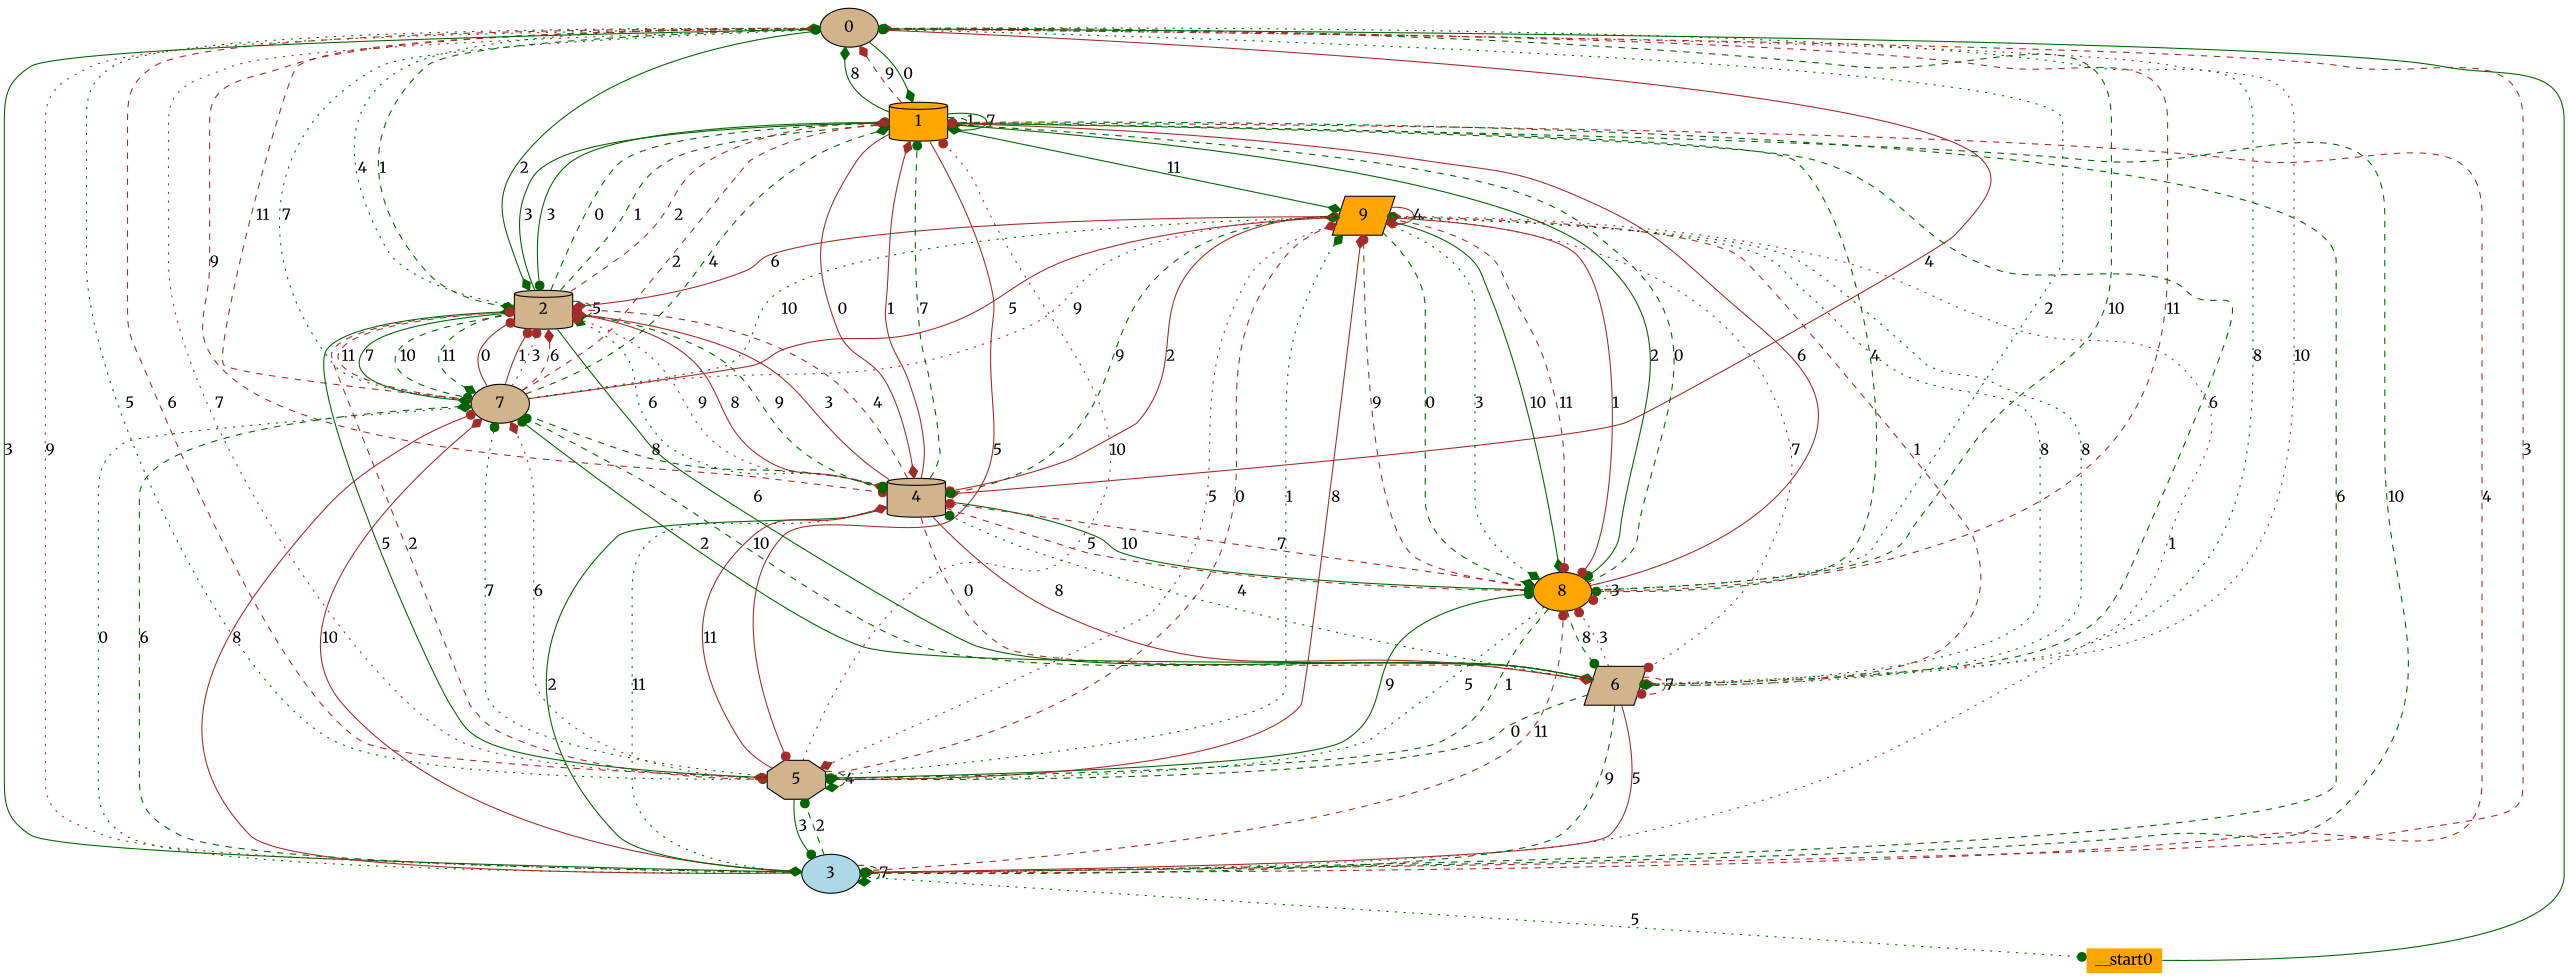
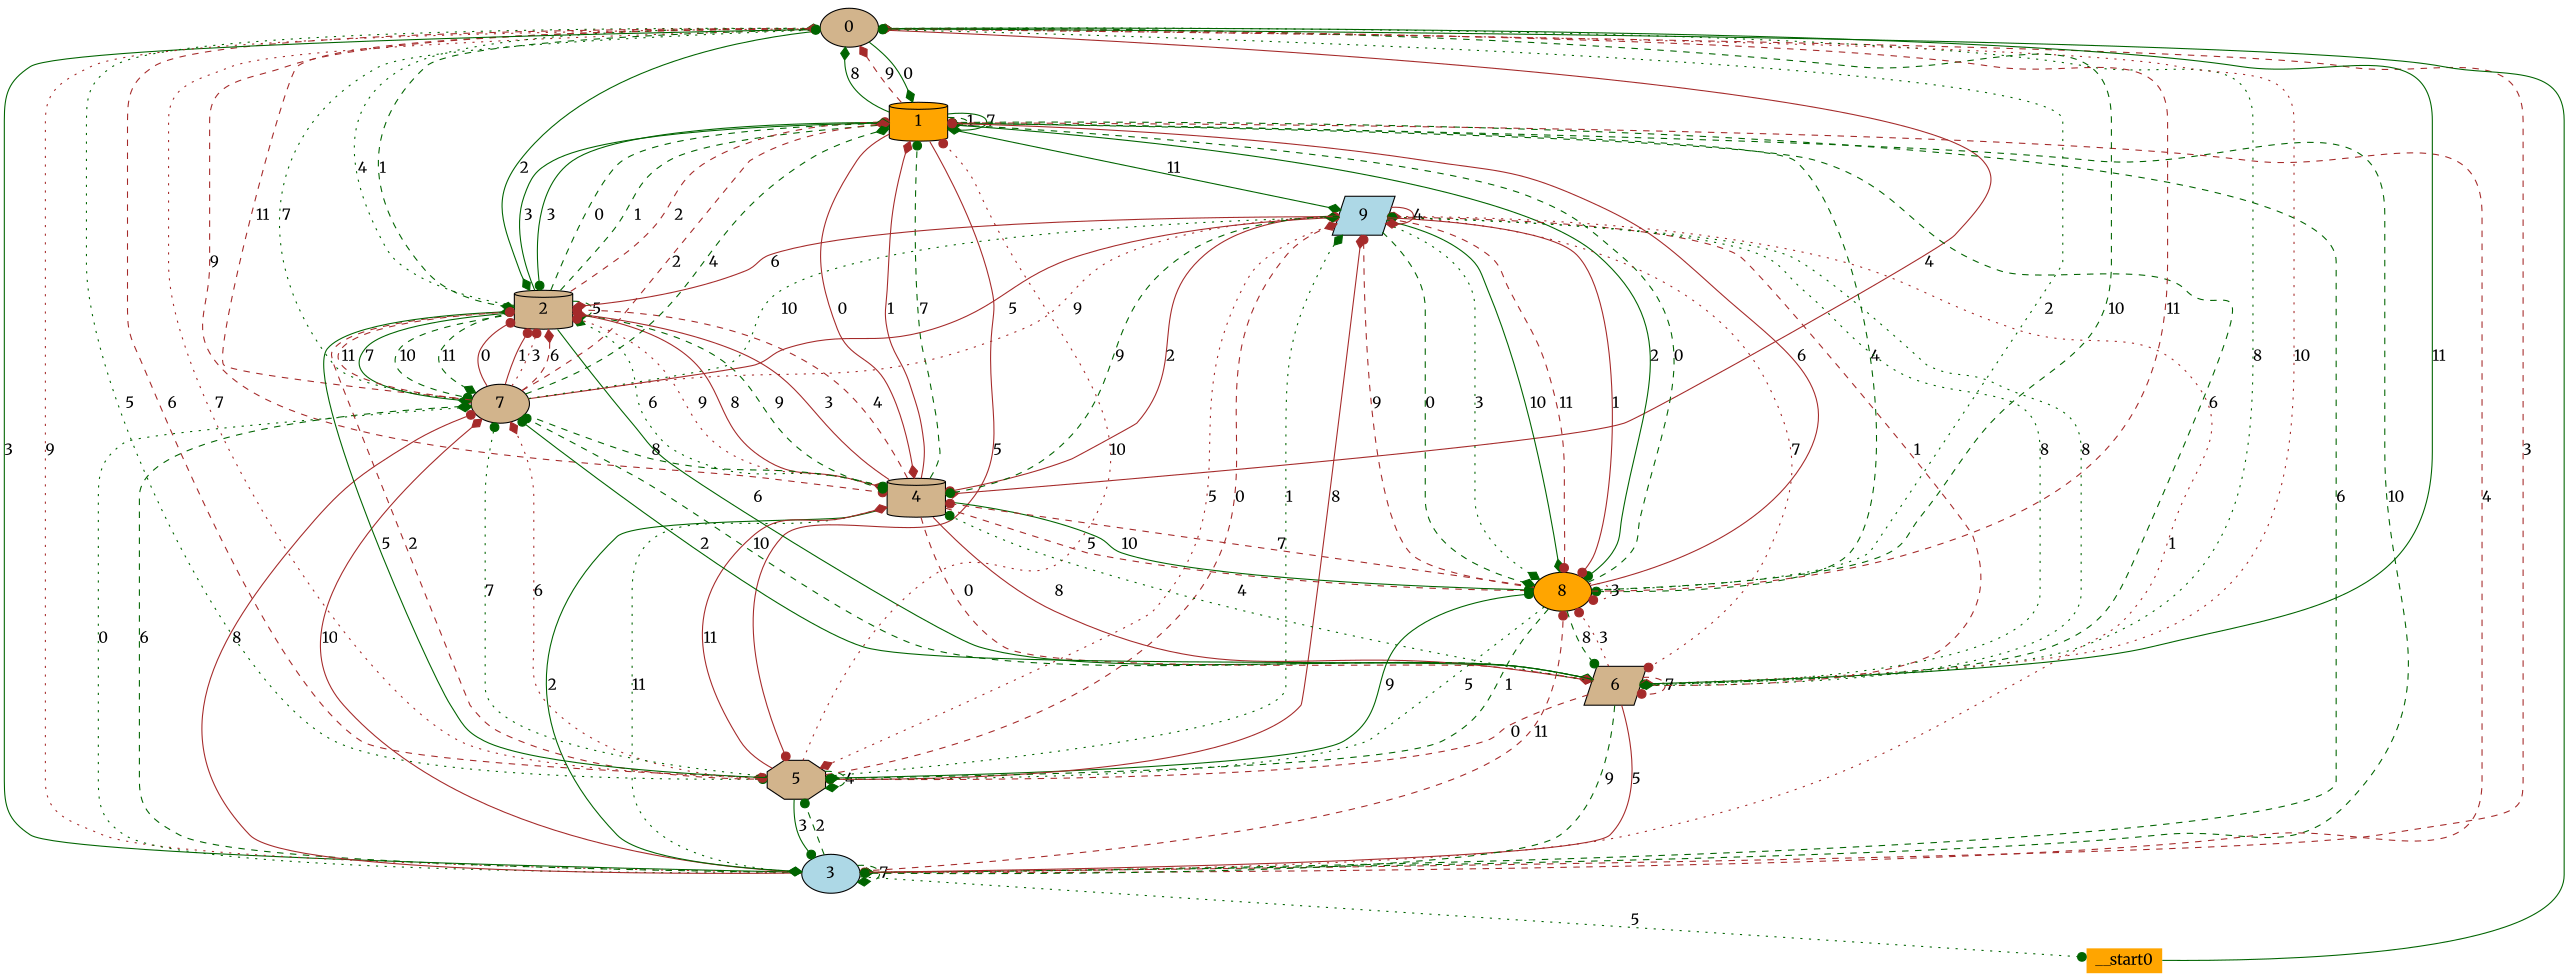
edge "6" -> "0": added, label "11"
node "9": fillcolor orange -> lightblue
edge "6" -> "5": color darkgreen -> brown
